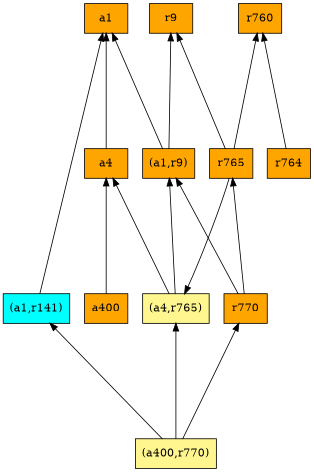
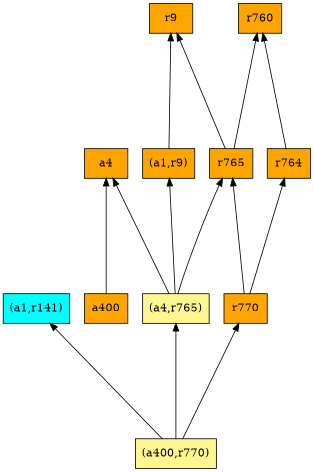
node "a1": removed
edge "r765" -> "(a4,r765)": reversed
edge "r770" -> "(a1,r9)": now "r770" -> "r764"
